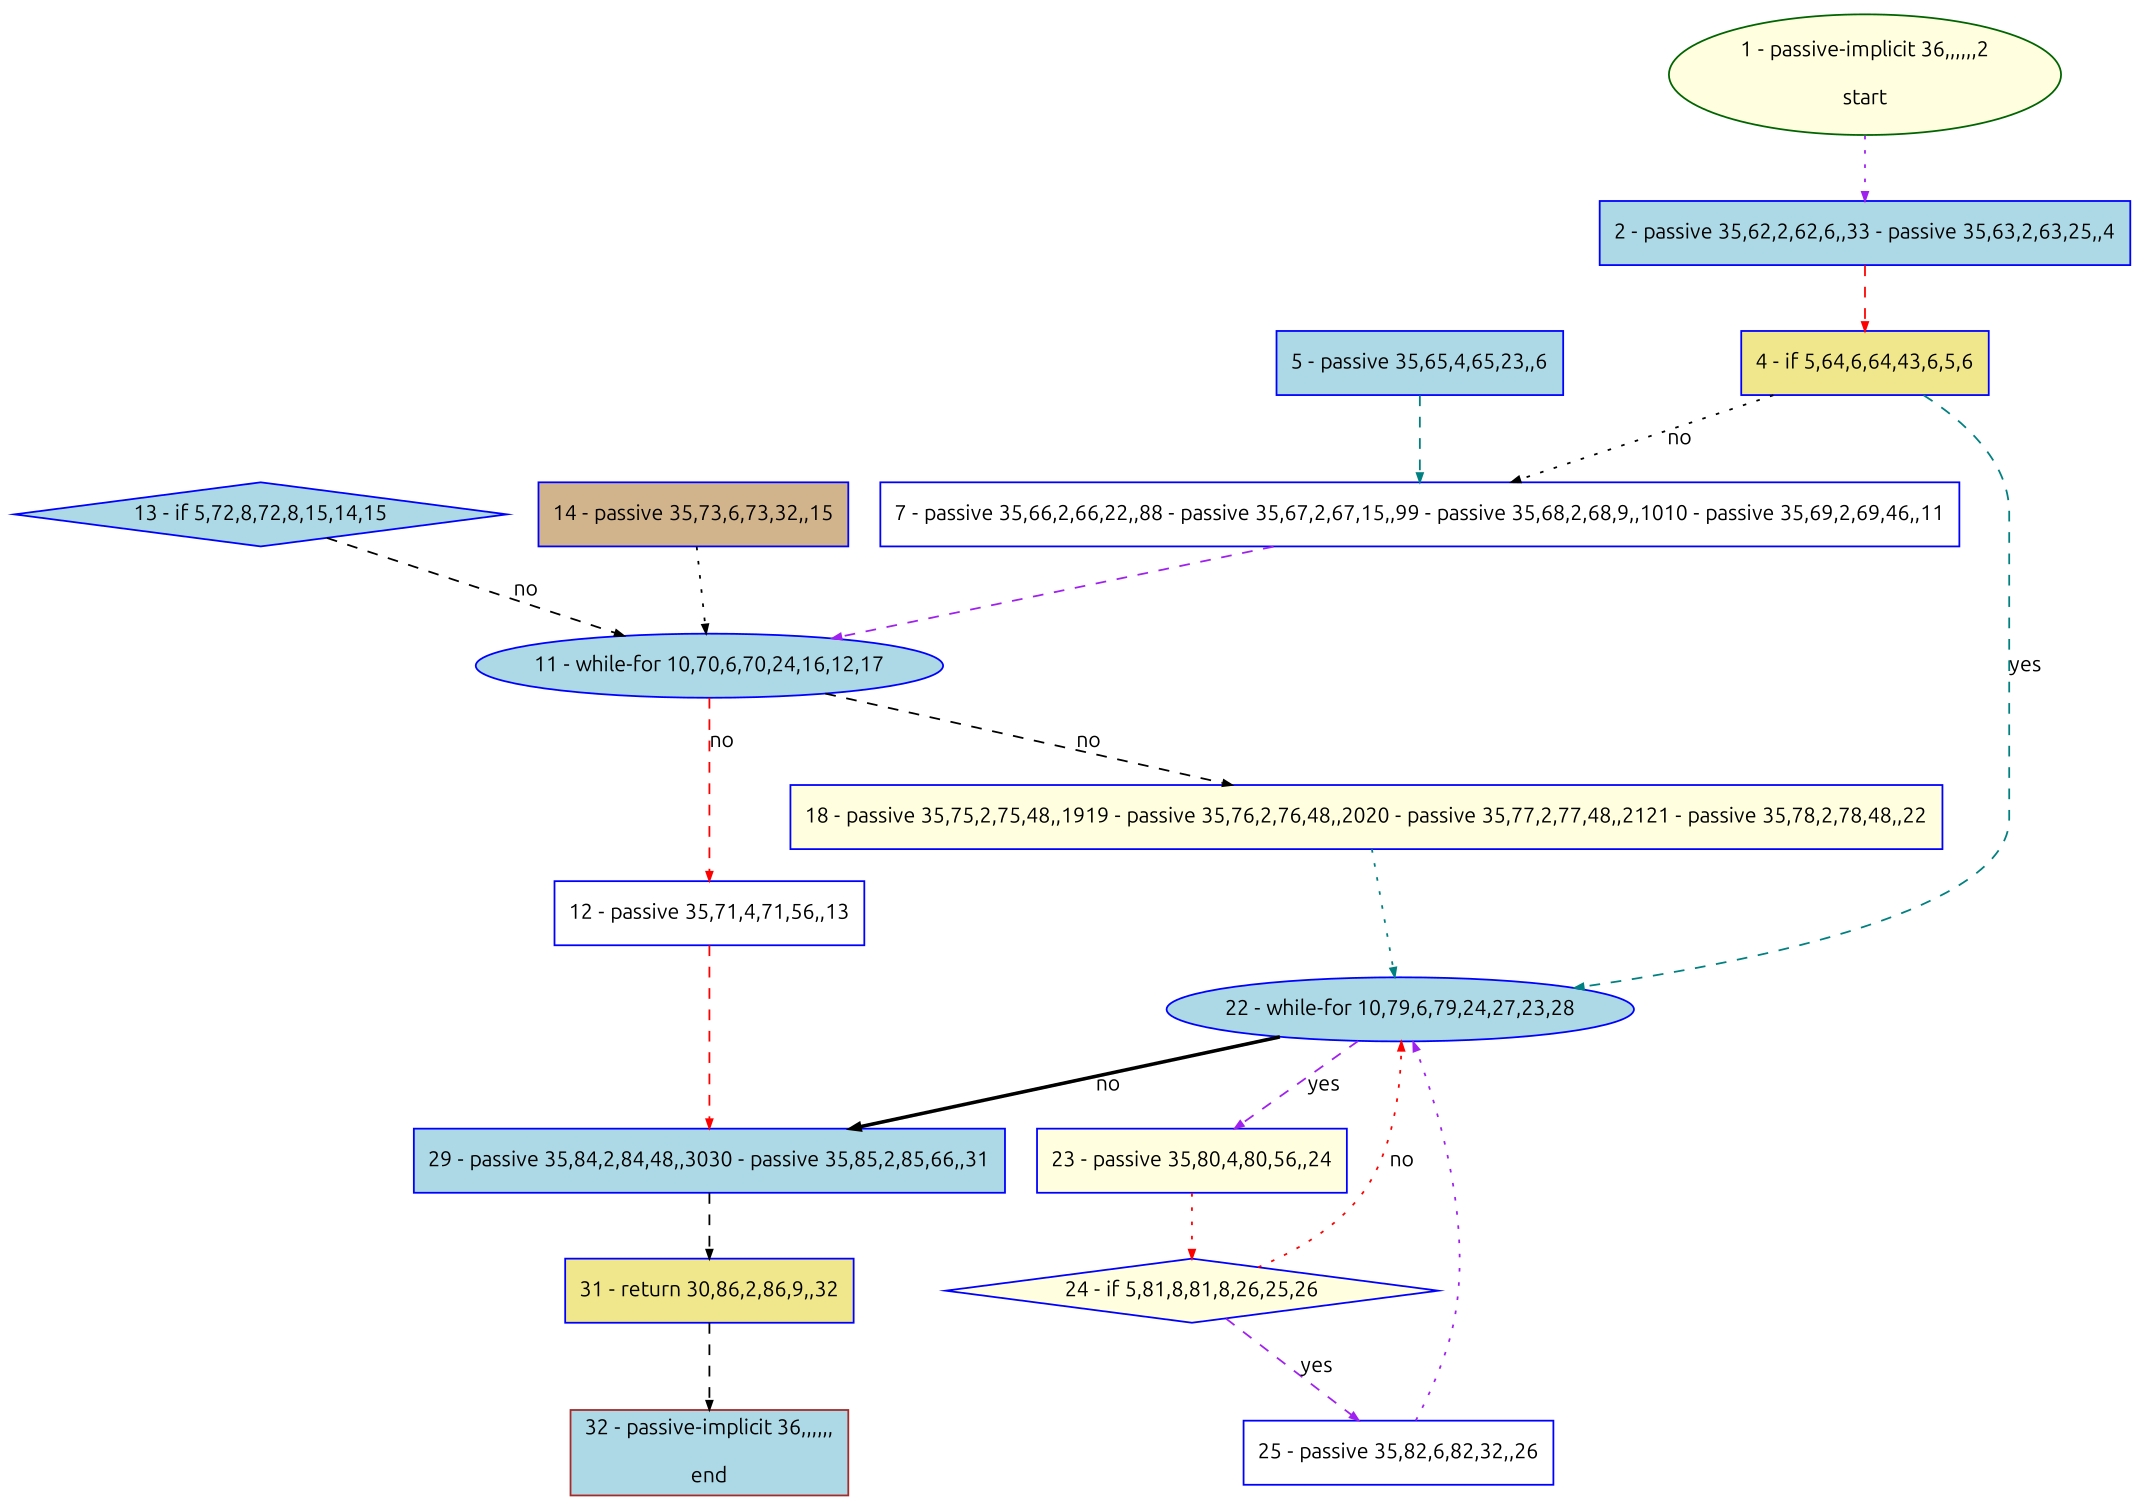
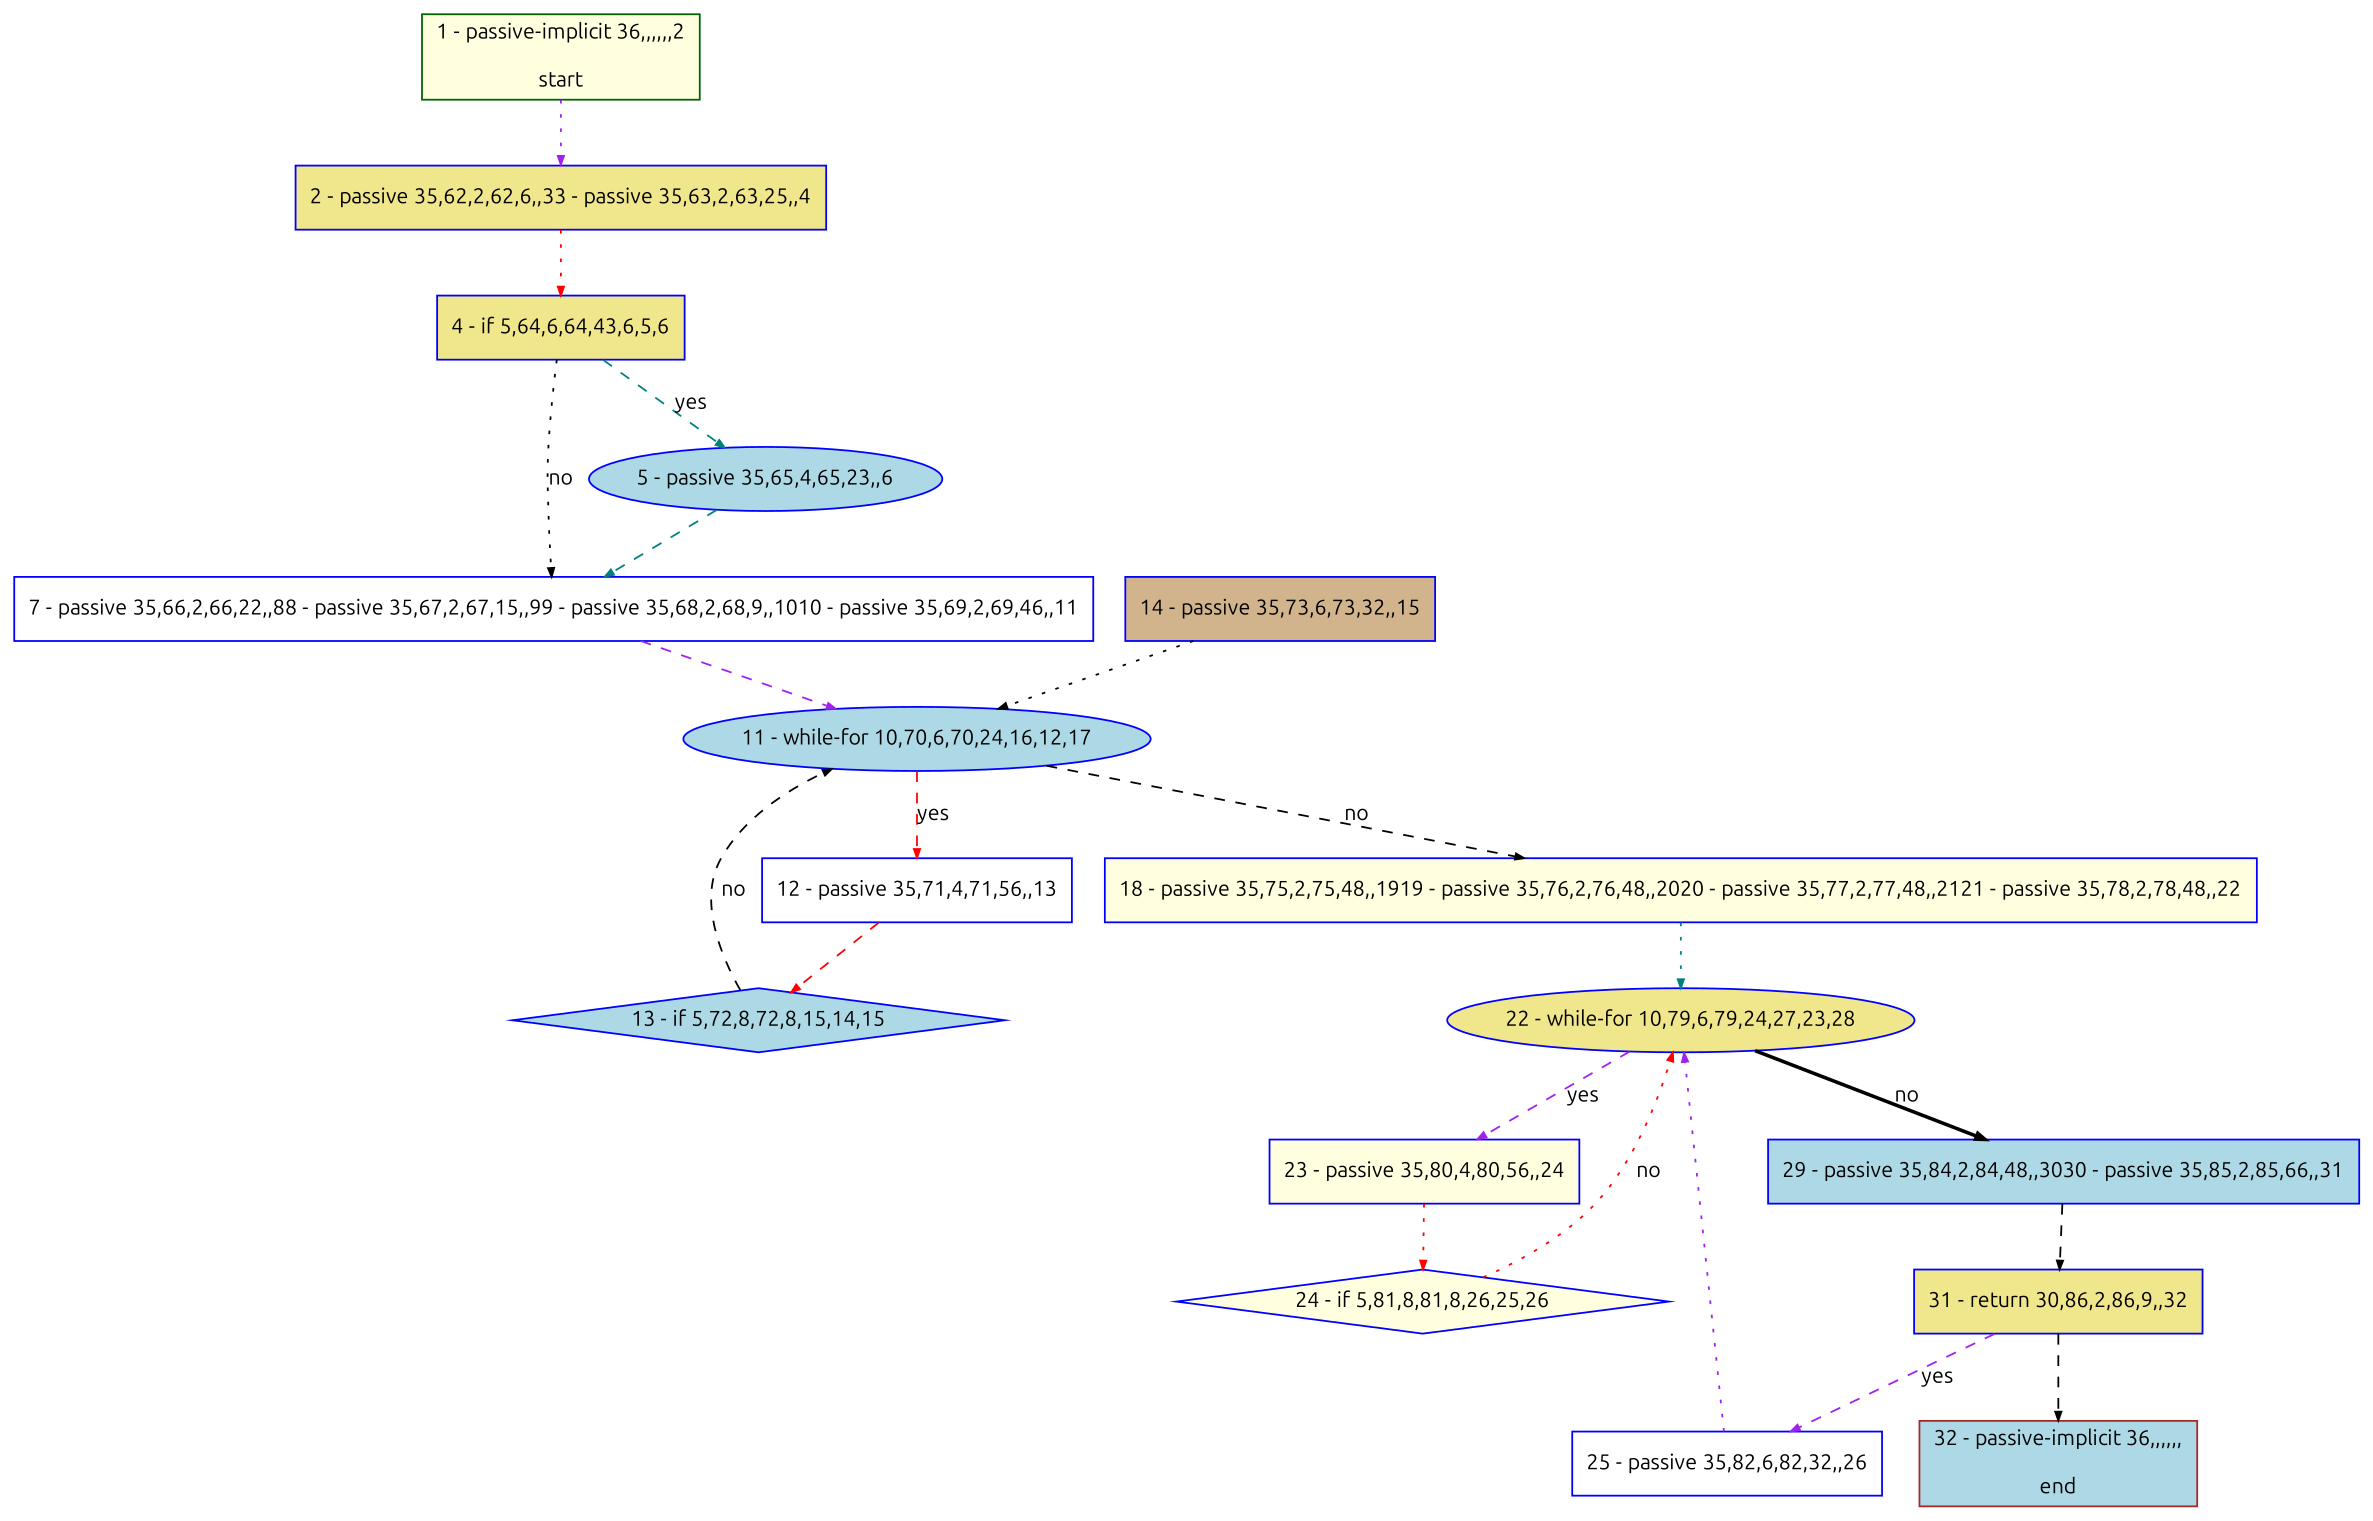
node "1 - passive-implicit 36,,,,,,2 start": shape ellipse -> box
node "2 - passive 35,62,2,62,6,,33 - passive 35,63,2,63,25,,4": fillcolor lightblue -> khaki
edge "2 - passive 35,62,2,62,6,,33 - passive 35,63,2,63,25,,4" -> "4 - if 5,64,6,64,43,6,5,6": style dashed -> dotted
node "5 - passive 35,65,4,65,23,,6": shape box -> ellipse
edge "11 - while-for 10,70,6,70,24,16,12,17" -> "12 - passive 35,71,4,71,56,,13": label "no" -> "yes"
edge "4 - if 5,64,6,64,43,6,5,6" -> "22 - while-for 10,79,6,79,24,27,23,28": now "4 - if 5,64,6,64,43,6,5,6" -> "5 - passive 35,65,4,65,23,,6"
node "22 - while-for 10,79,6,79,24,27,23,28": fillcolor lightblue -> khaki
edge "12 - passive 35,71,4,71,56,,13" -> "29 - passive 35,84,2,84,48,,3030 - passive 35,85,2,85,66,,31": now "12 - passive 35,71,4,71,56,,13" -> "13 - if 5,72,8,72,8,15,14,15"
edge "24 - if 5,81,8,81,8,26,25,26" -> "25 - passive 35,82,6,82,32,,26": now "31 - return 30,86,2,86,9,,32" -> "25 - passive 35,82,6,82,32,,26"
